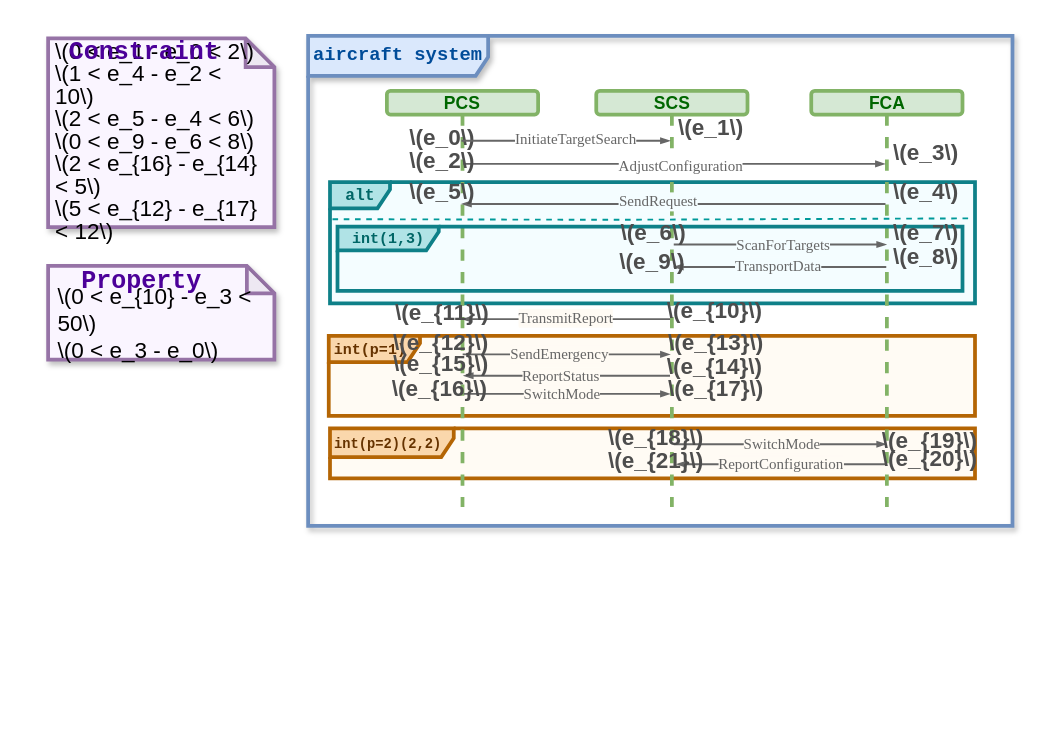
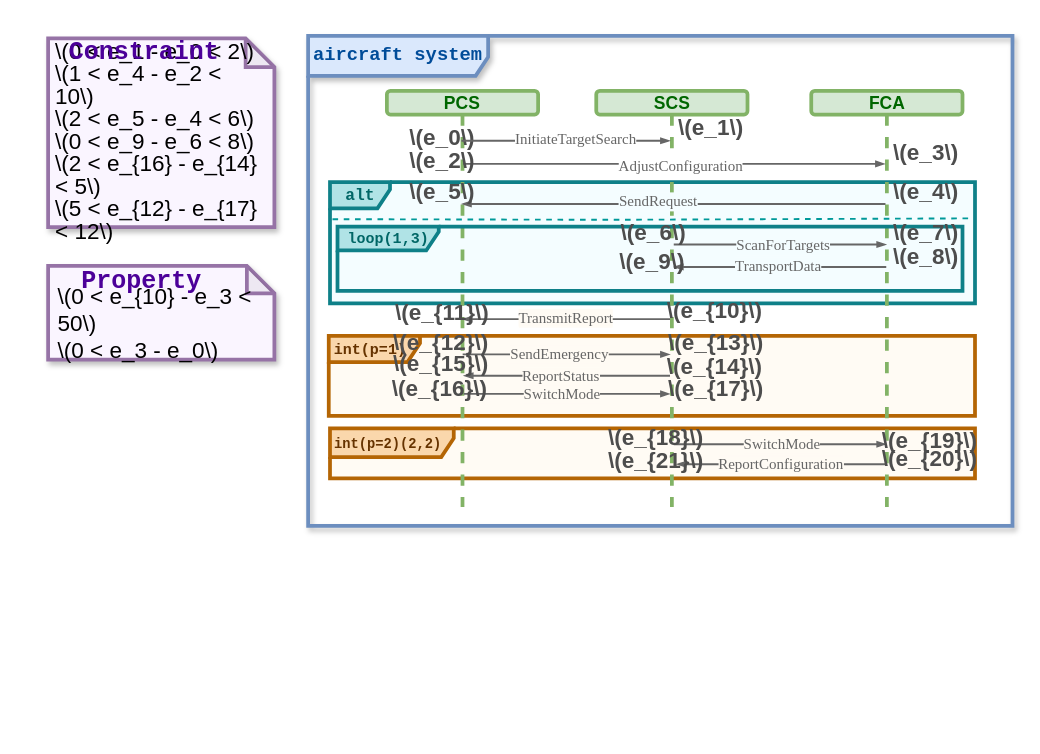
node "int(1,3)": label "int(1,3)" -> "loop(1,3)"
